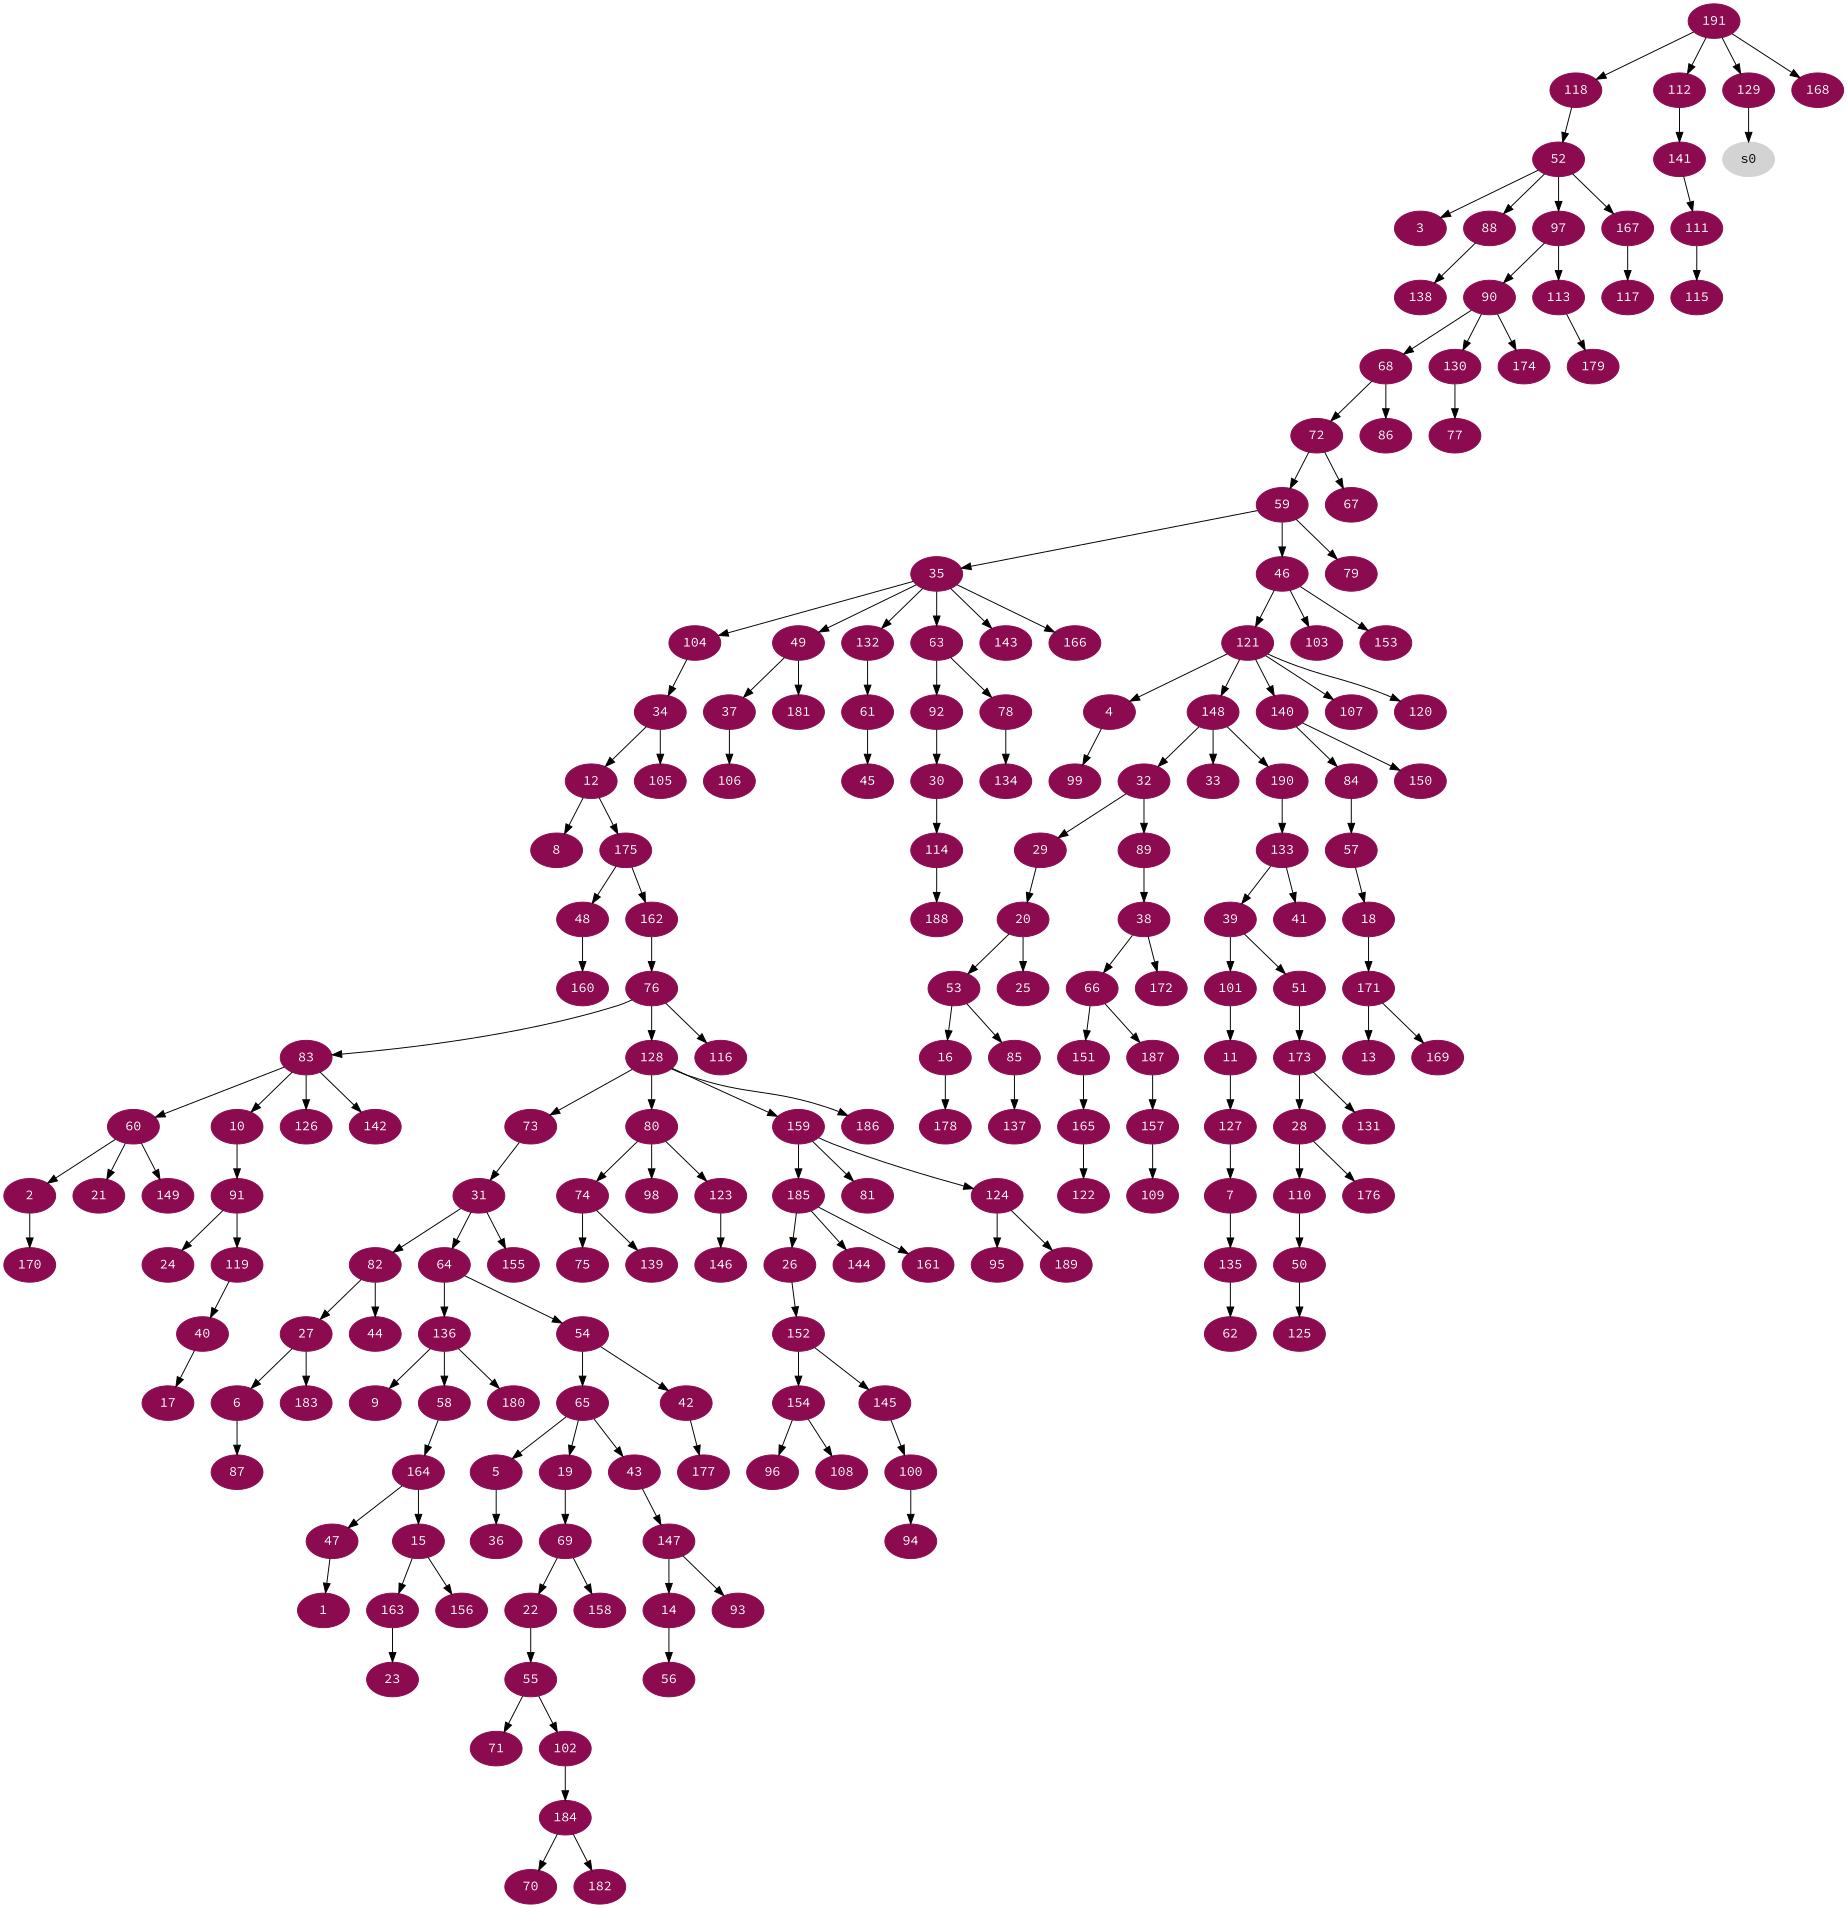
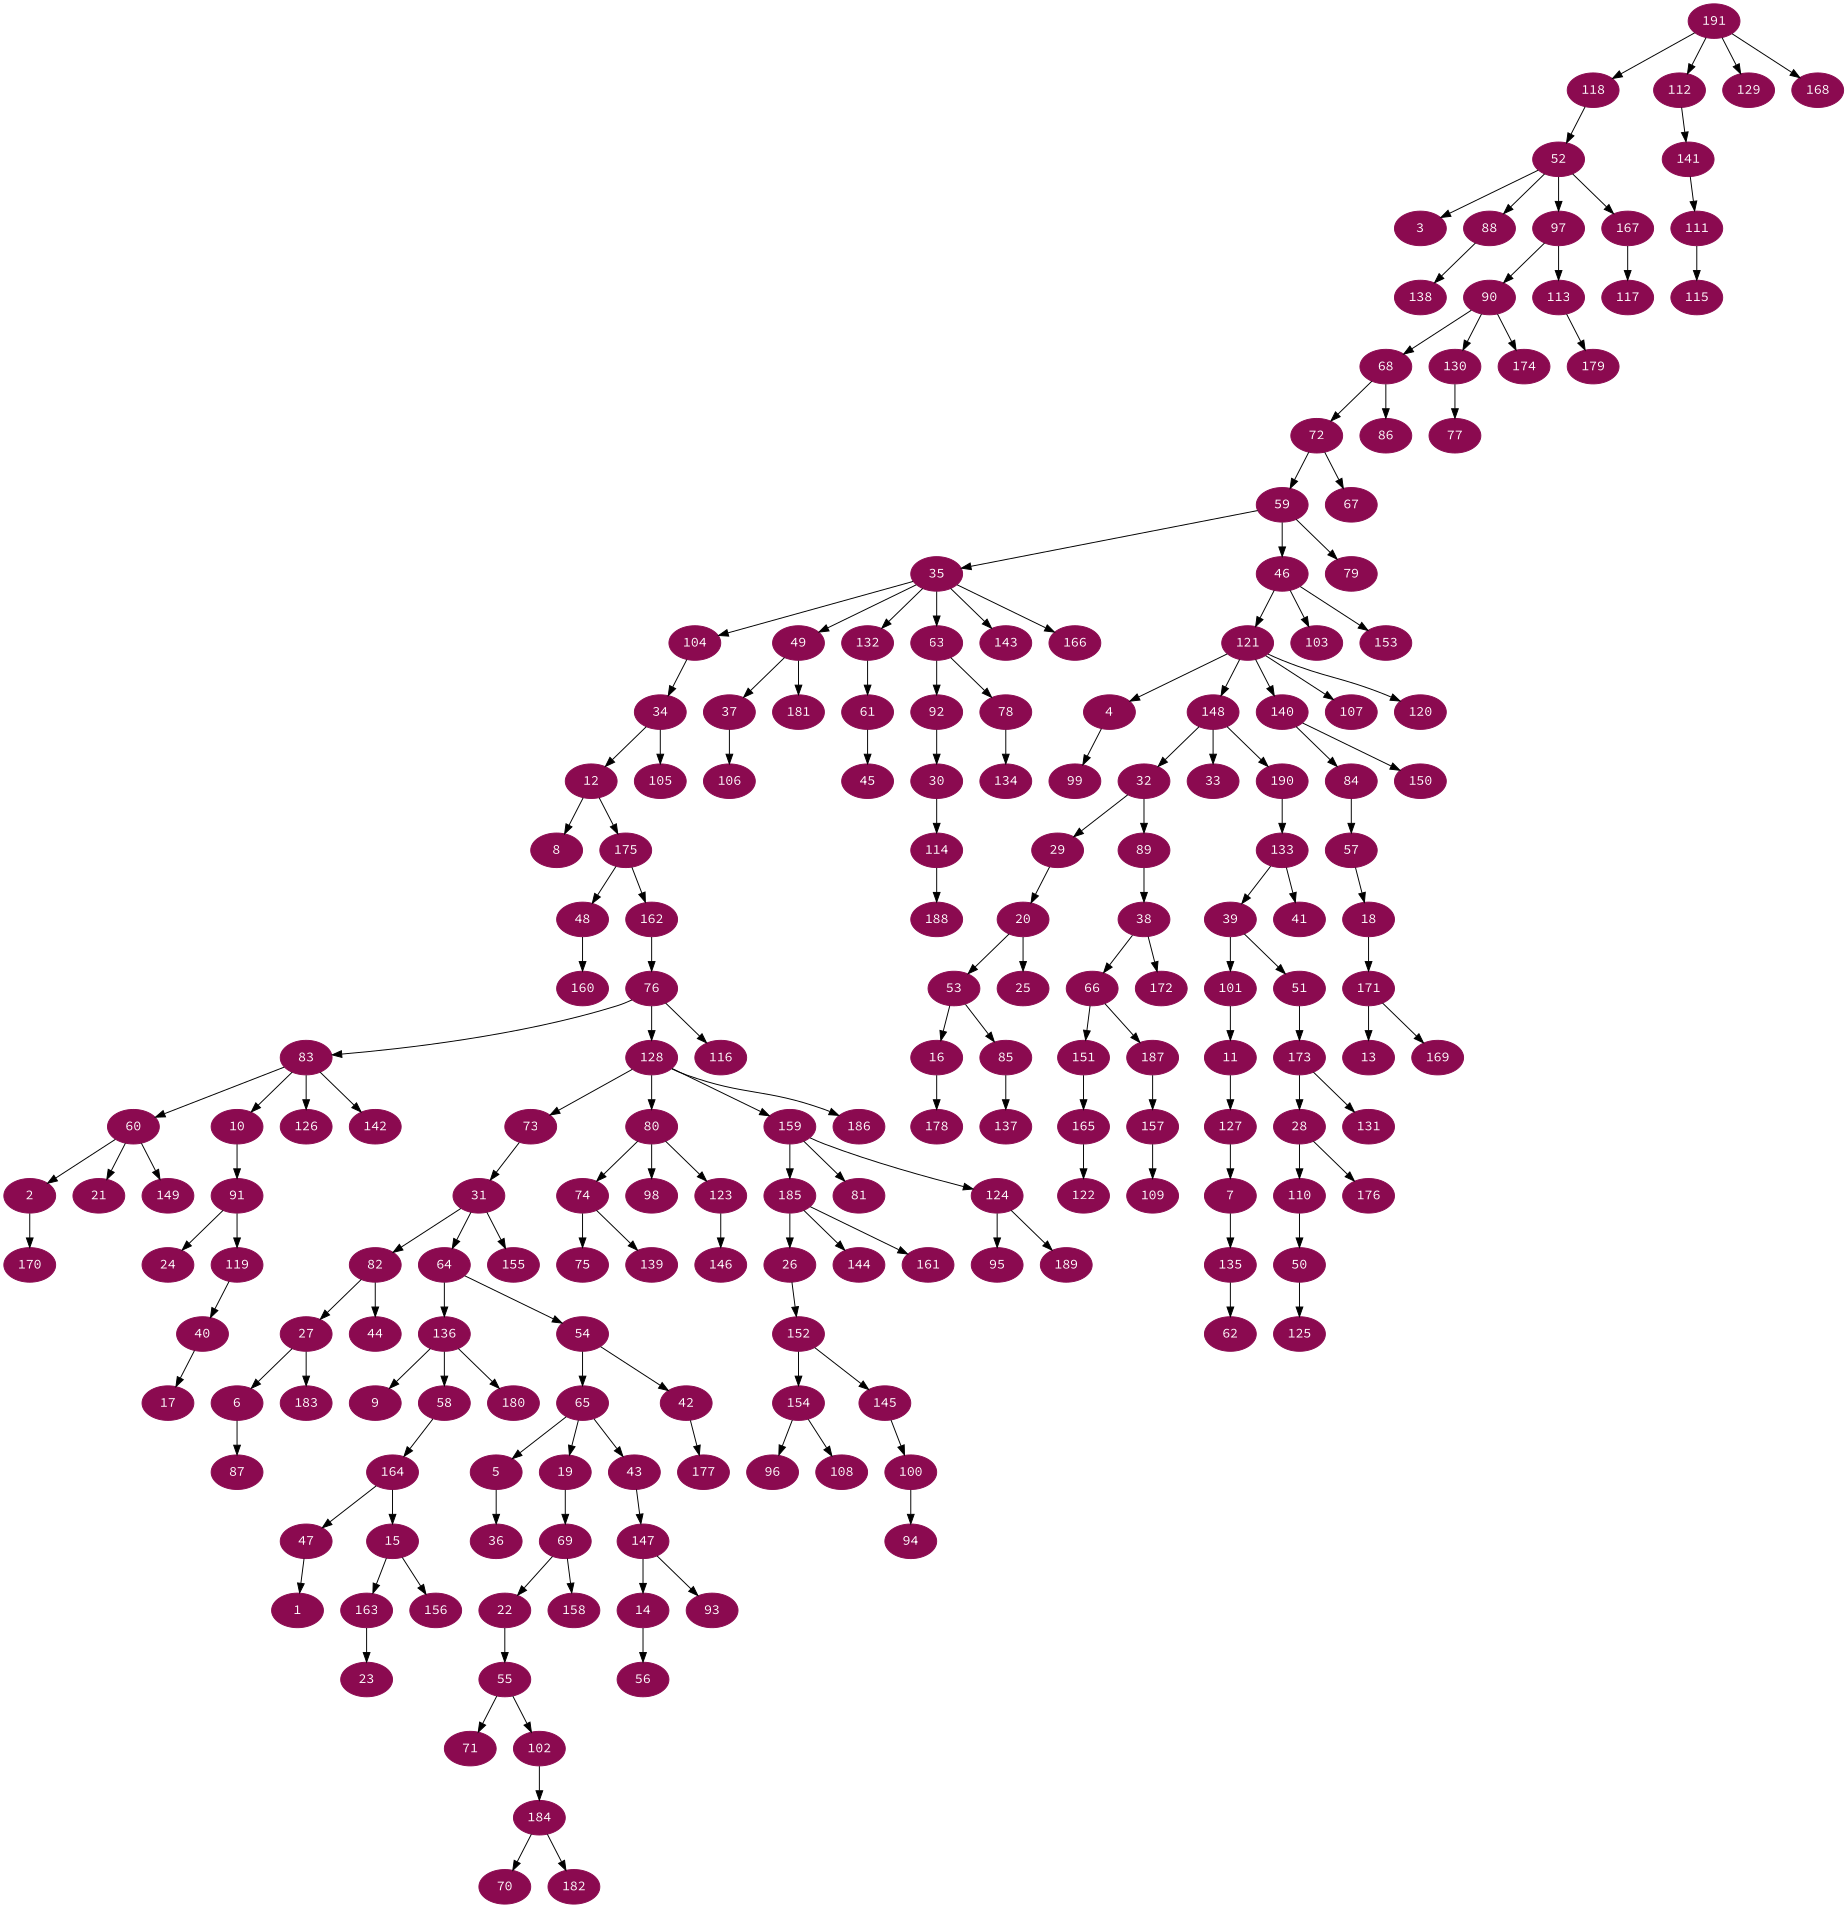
node "s0": removed
